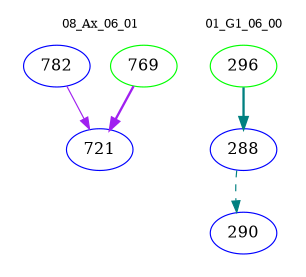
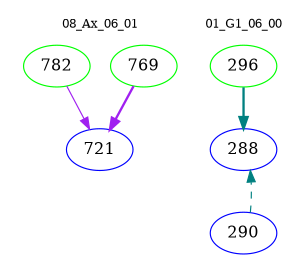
node "782": color blue -> green
edge "288" -> "290": reversed
